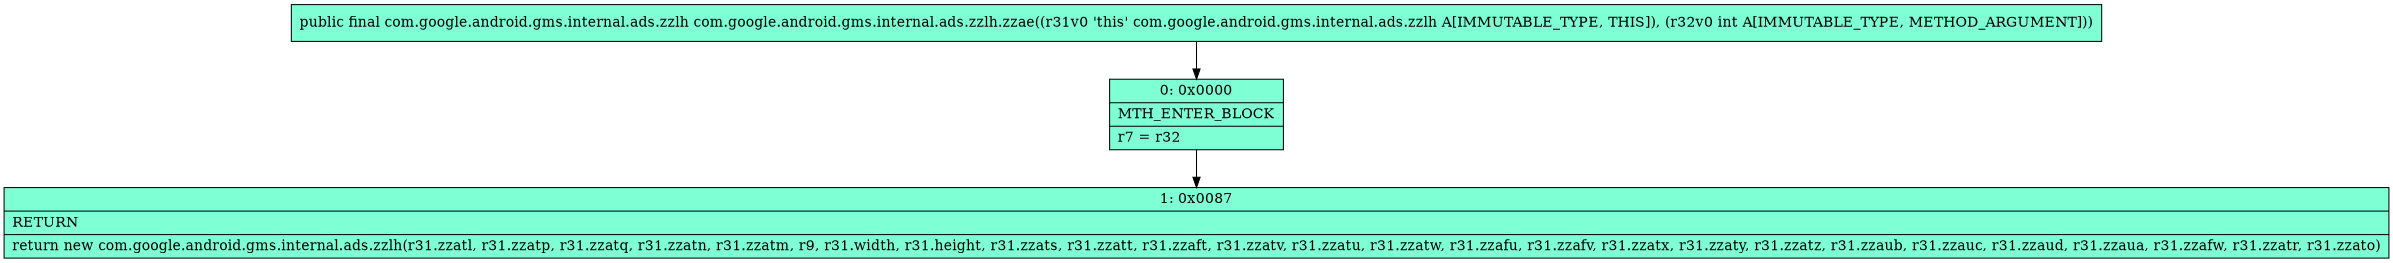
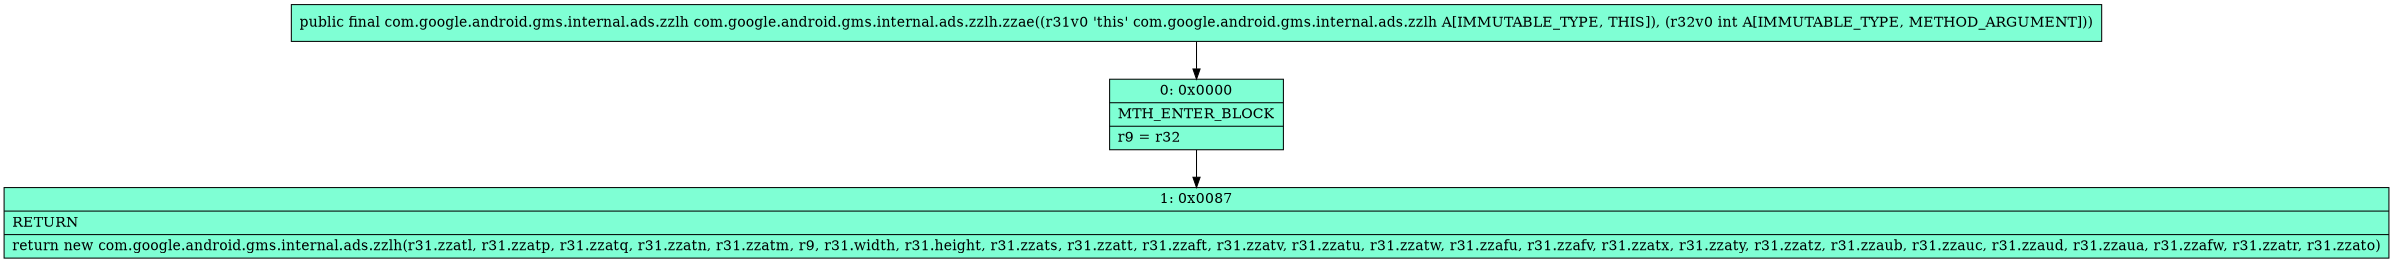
node "0: 0x0000": text "r7 = r32" -> "r9 = r32"
